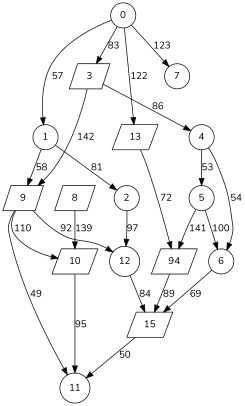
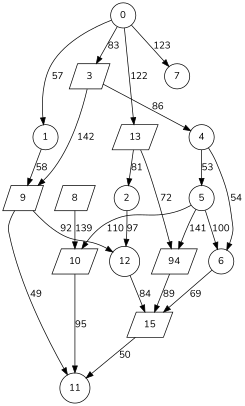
edge "1" -> "2": now "13" -> "2"
edge "9" -> "10": now "5" -> "10"
